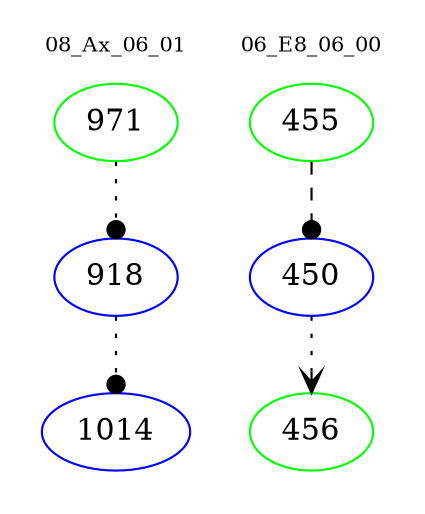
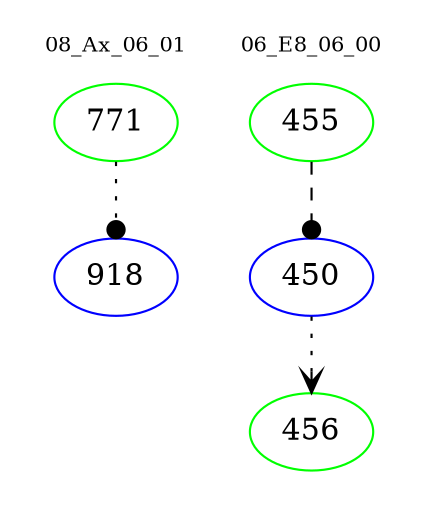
node "971": label "971" -> "771"
node "1014": removed
